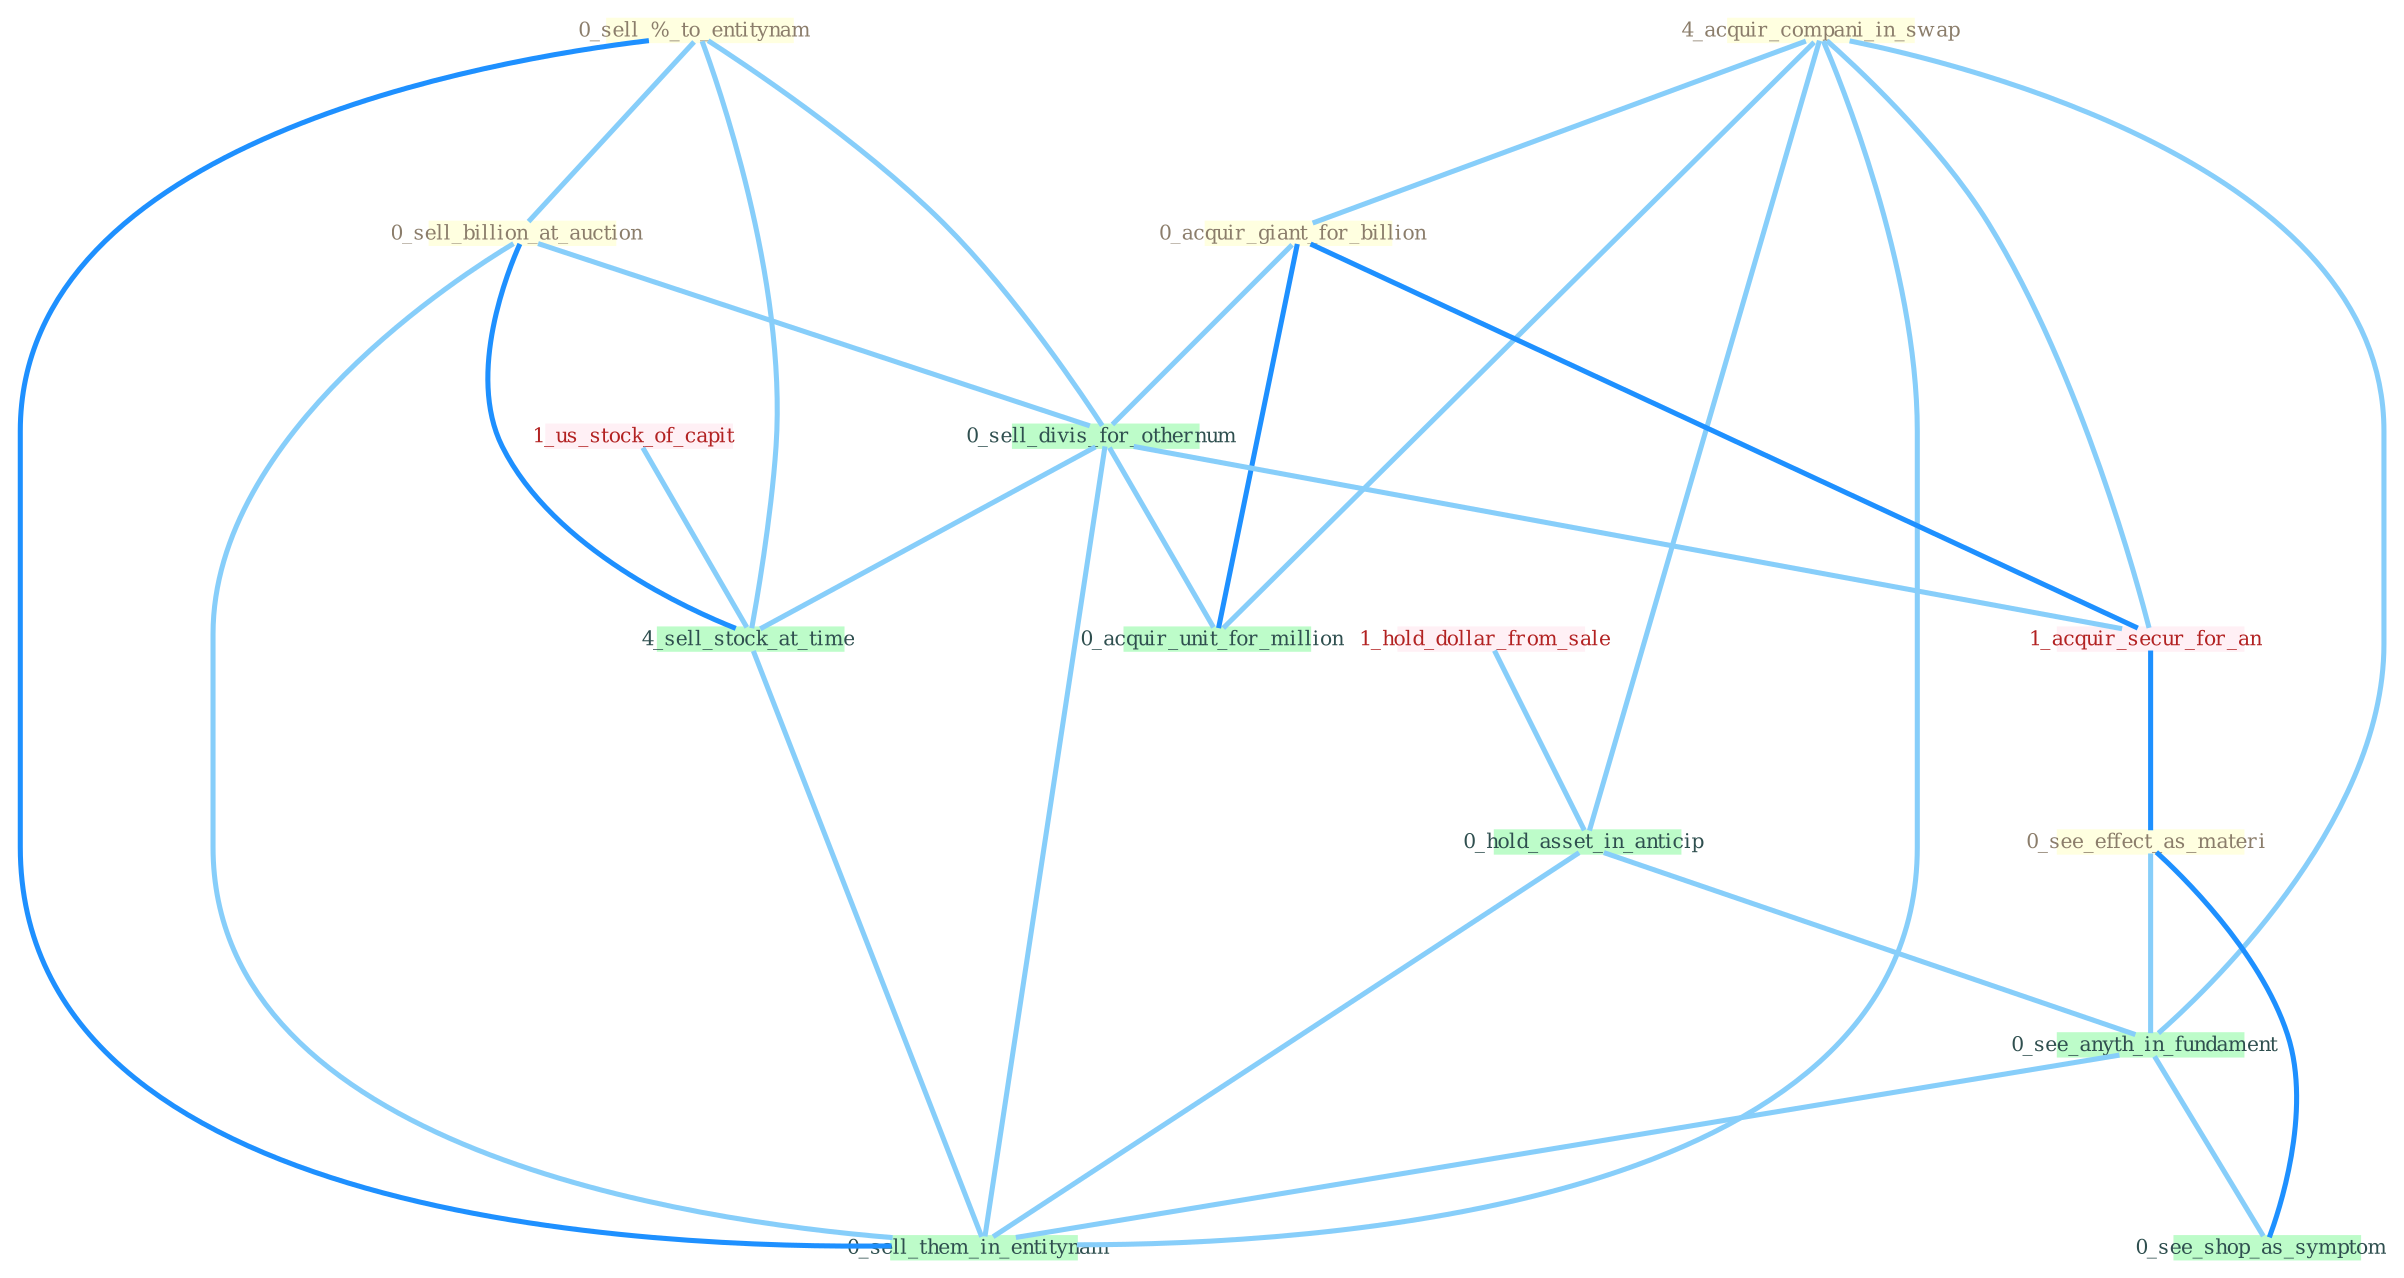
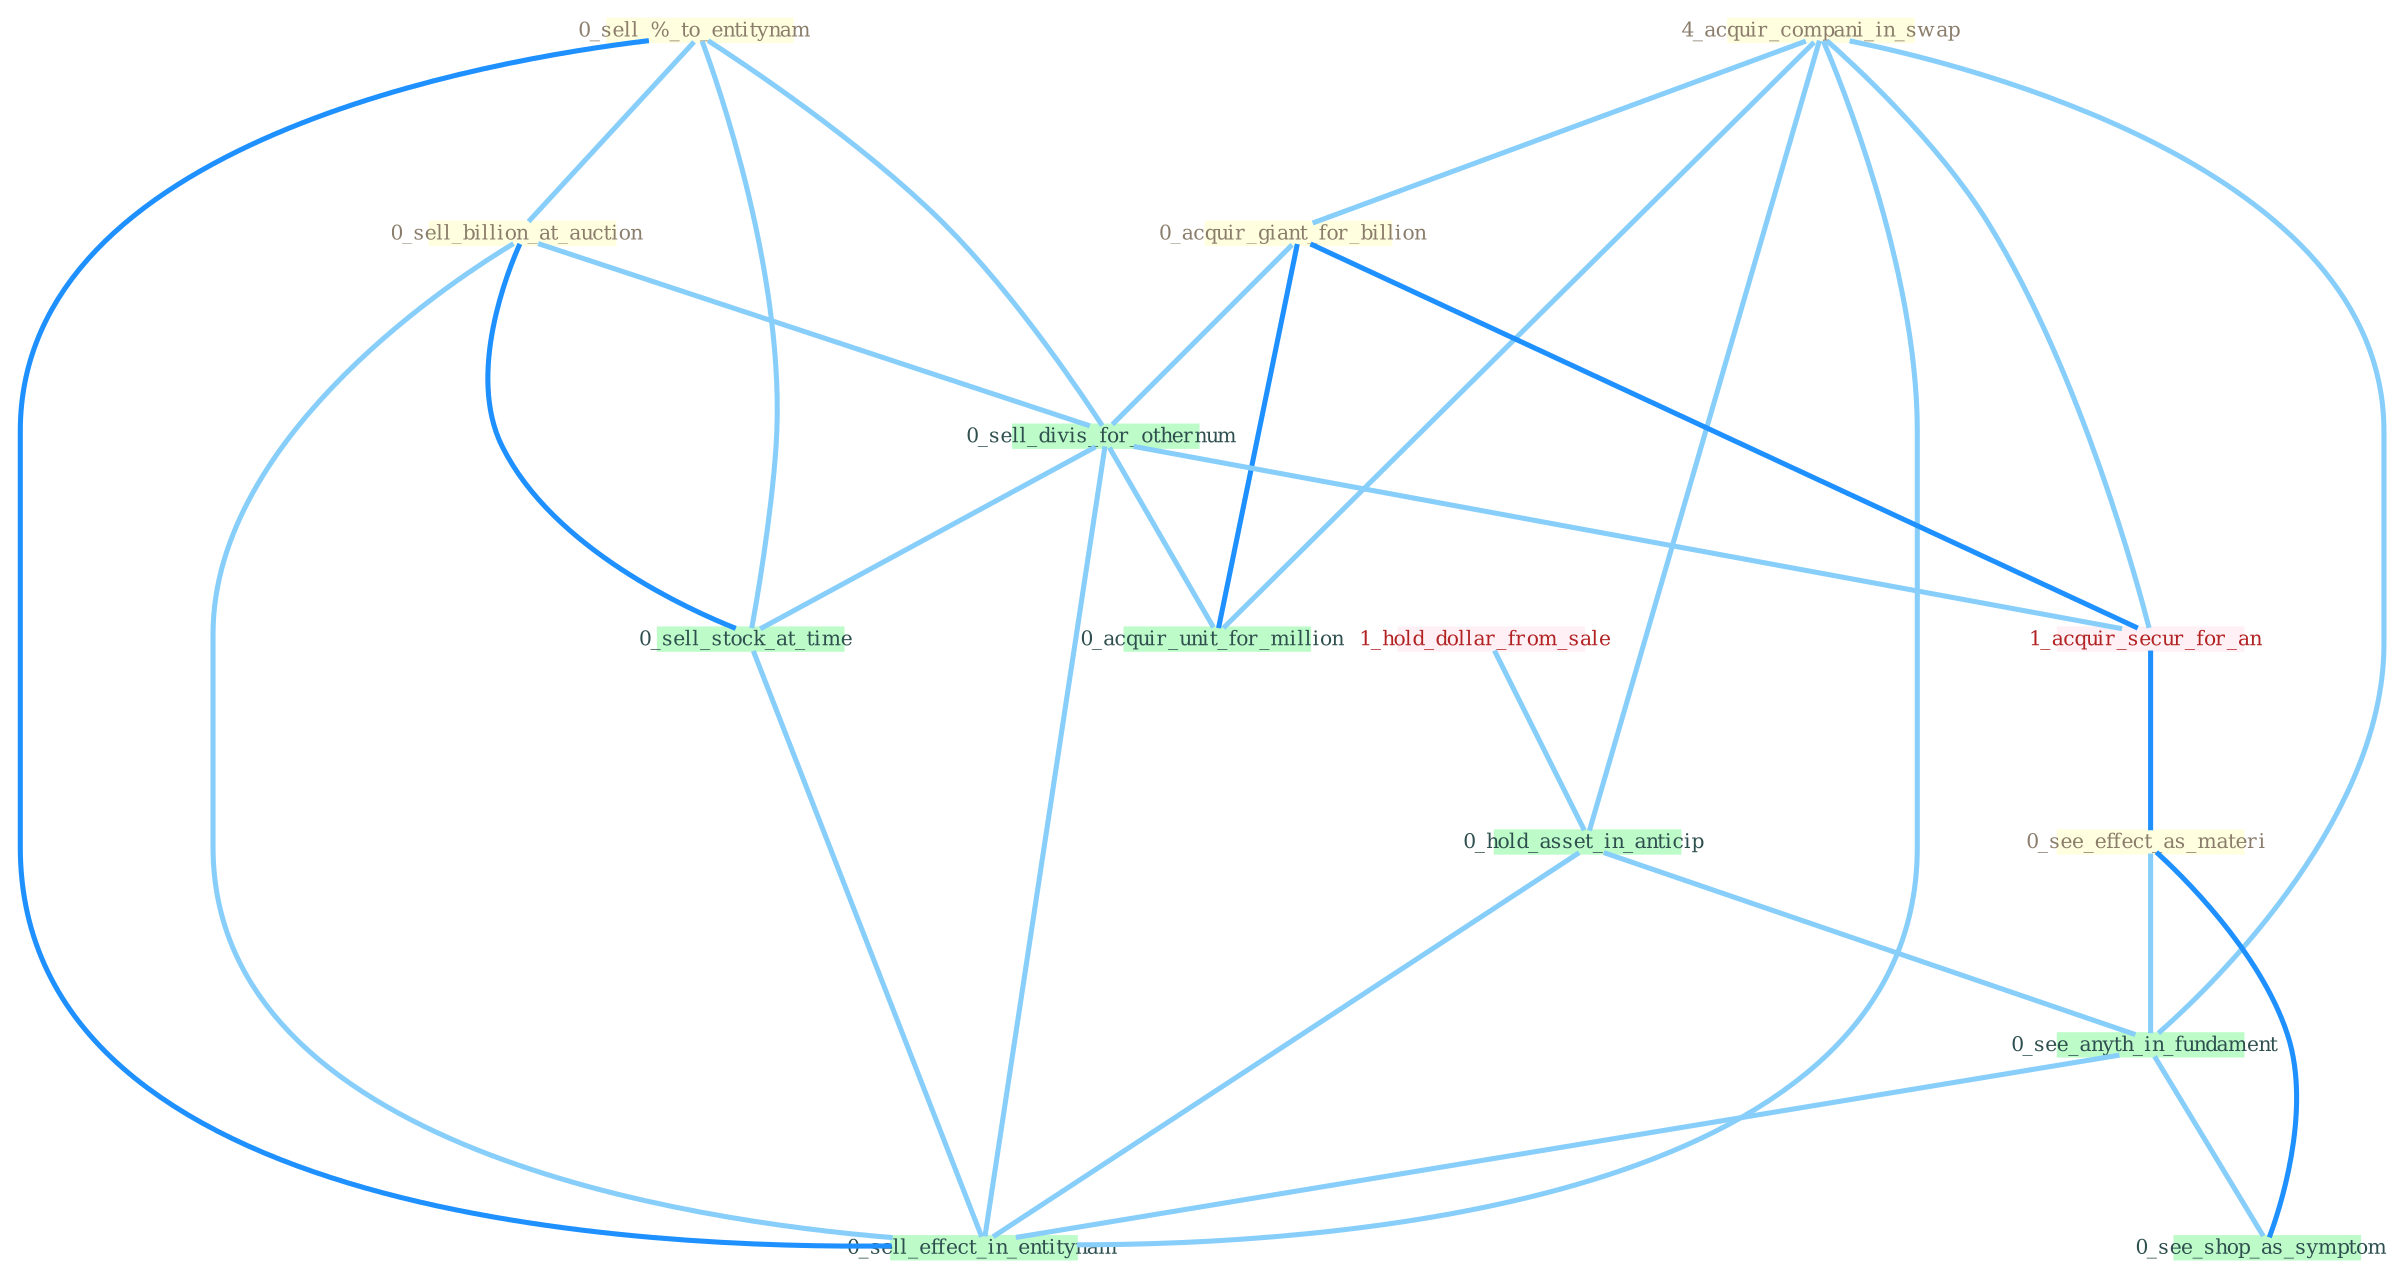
node "1_us_stock_of_capit": removed
node "4_sell_stock_at_time": label "4_sell_stock_at_time" -> "0_sell_stock_at_time"
node "0_sell_them_in_entitynam": label "0_sell_them_in_entitynam" -> "0_sell_effect_in_entitynam"
